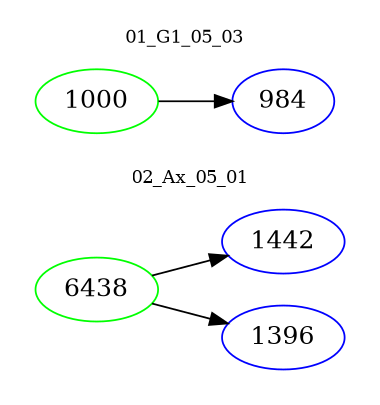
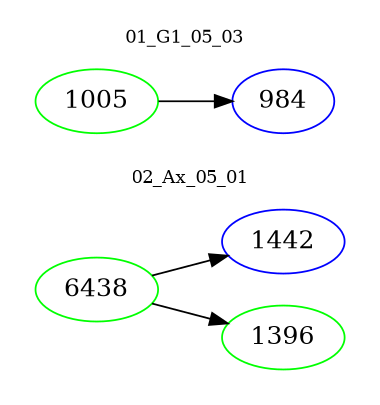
node "1000": label "1000" -> "1005"
node "1396": color blue -> green
